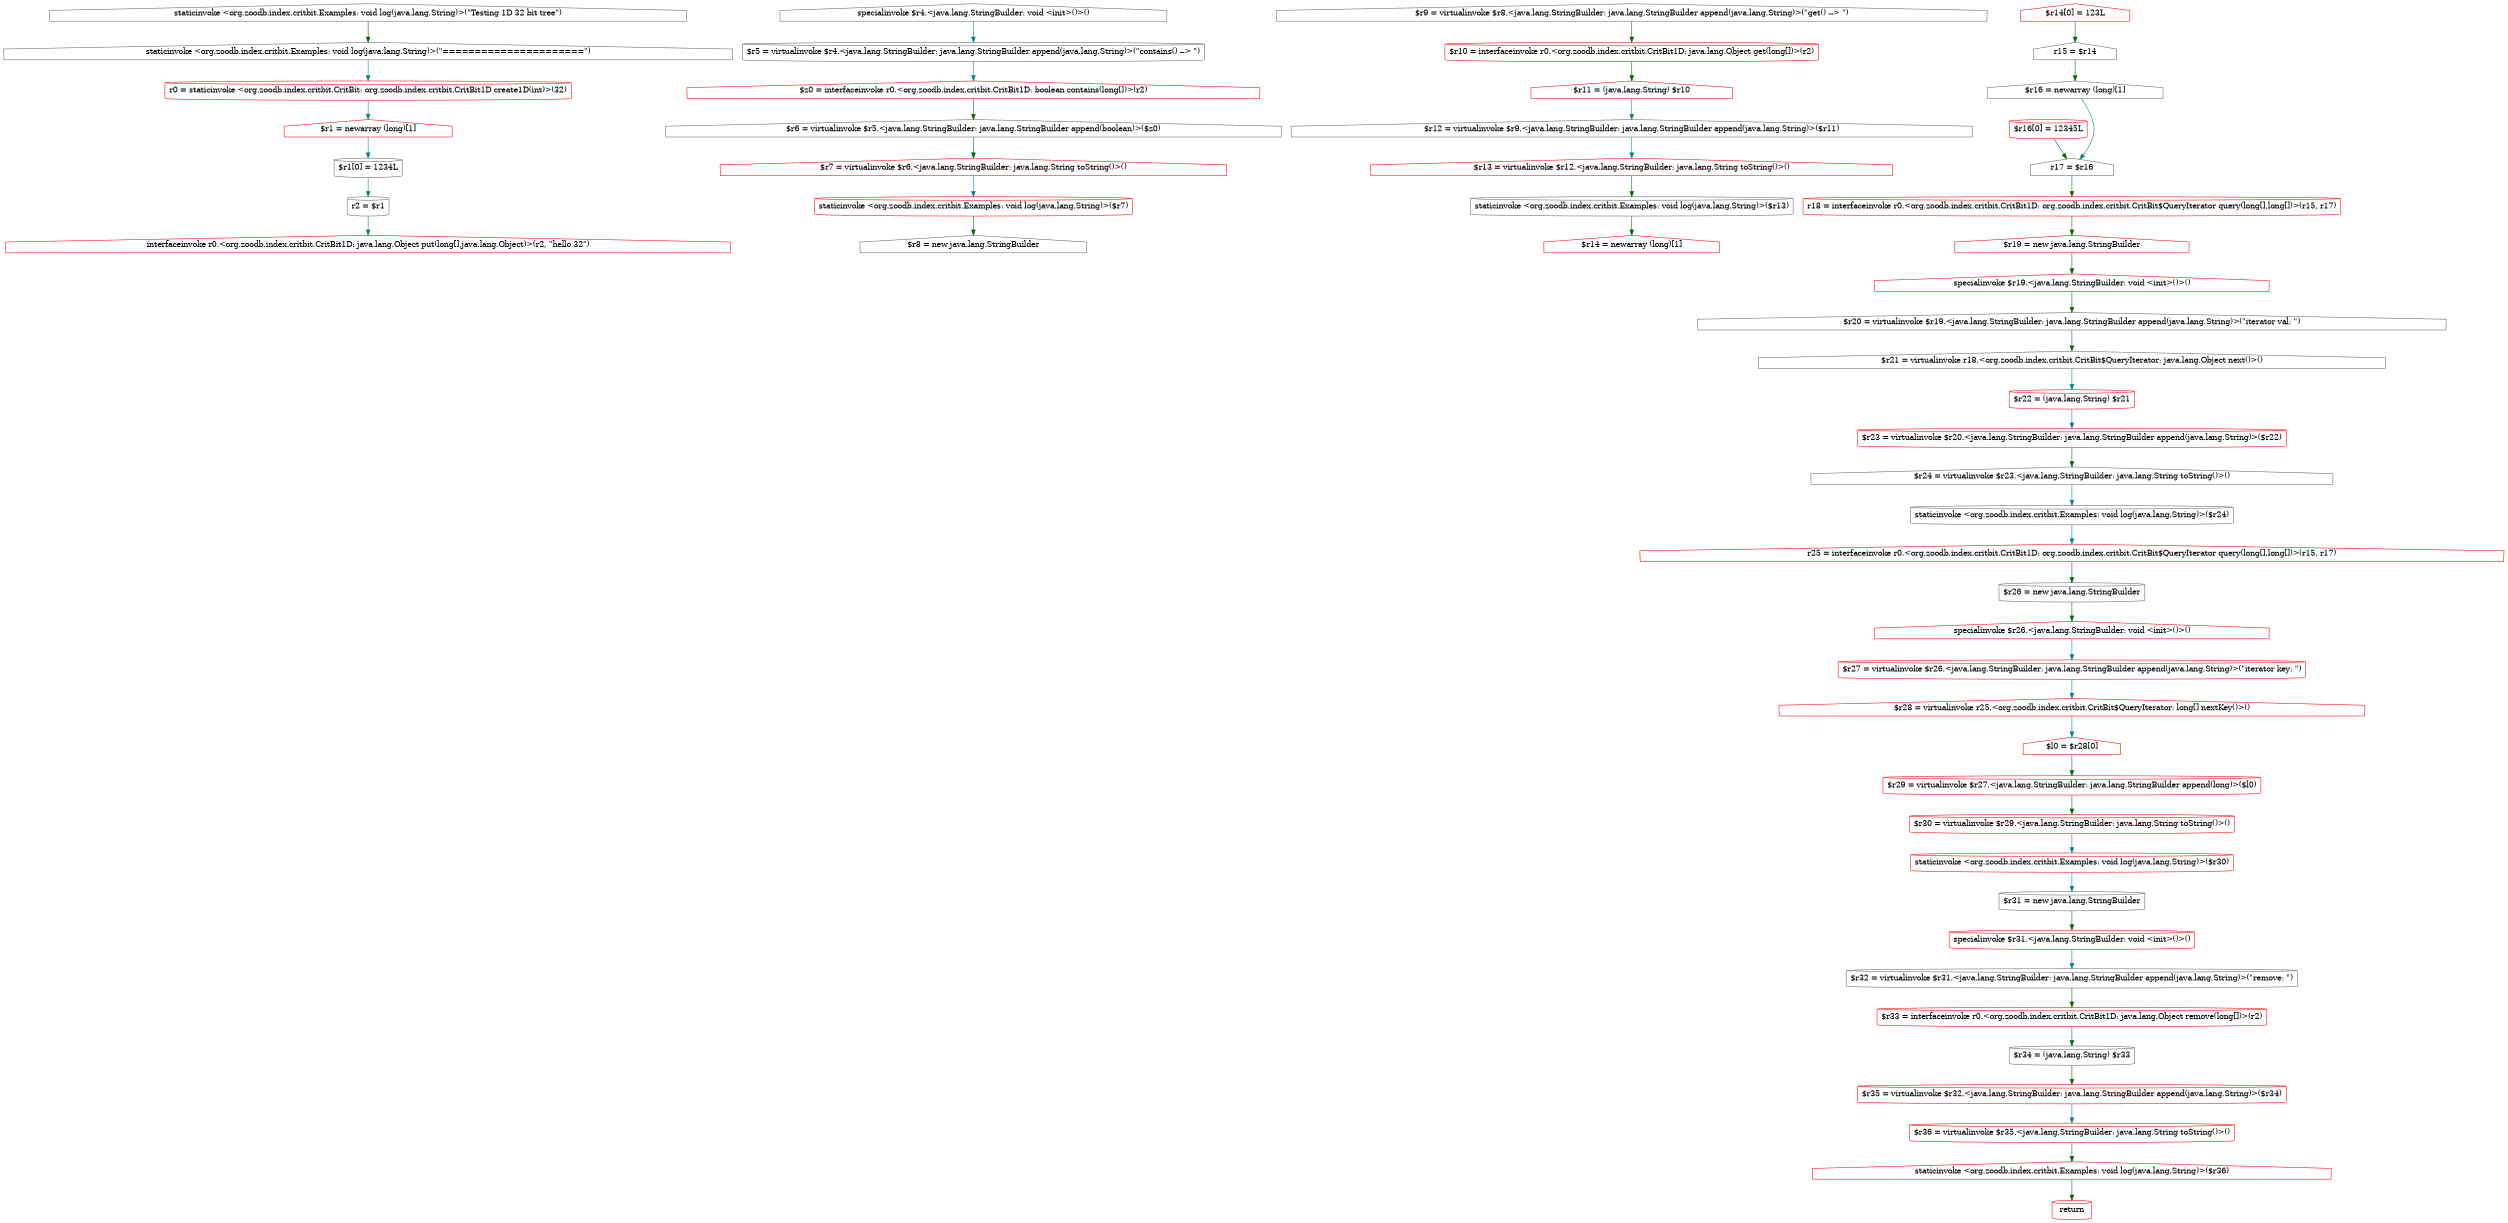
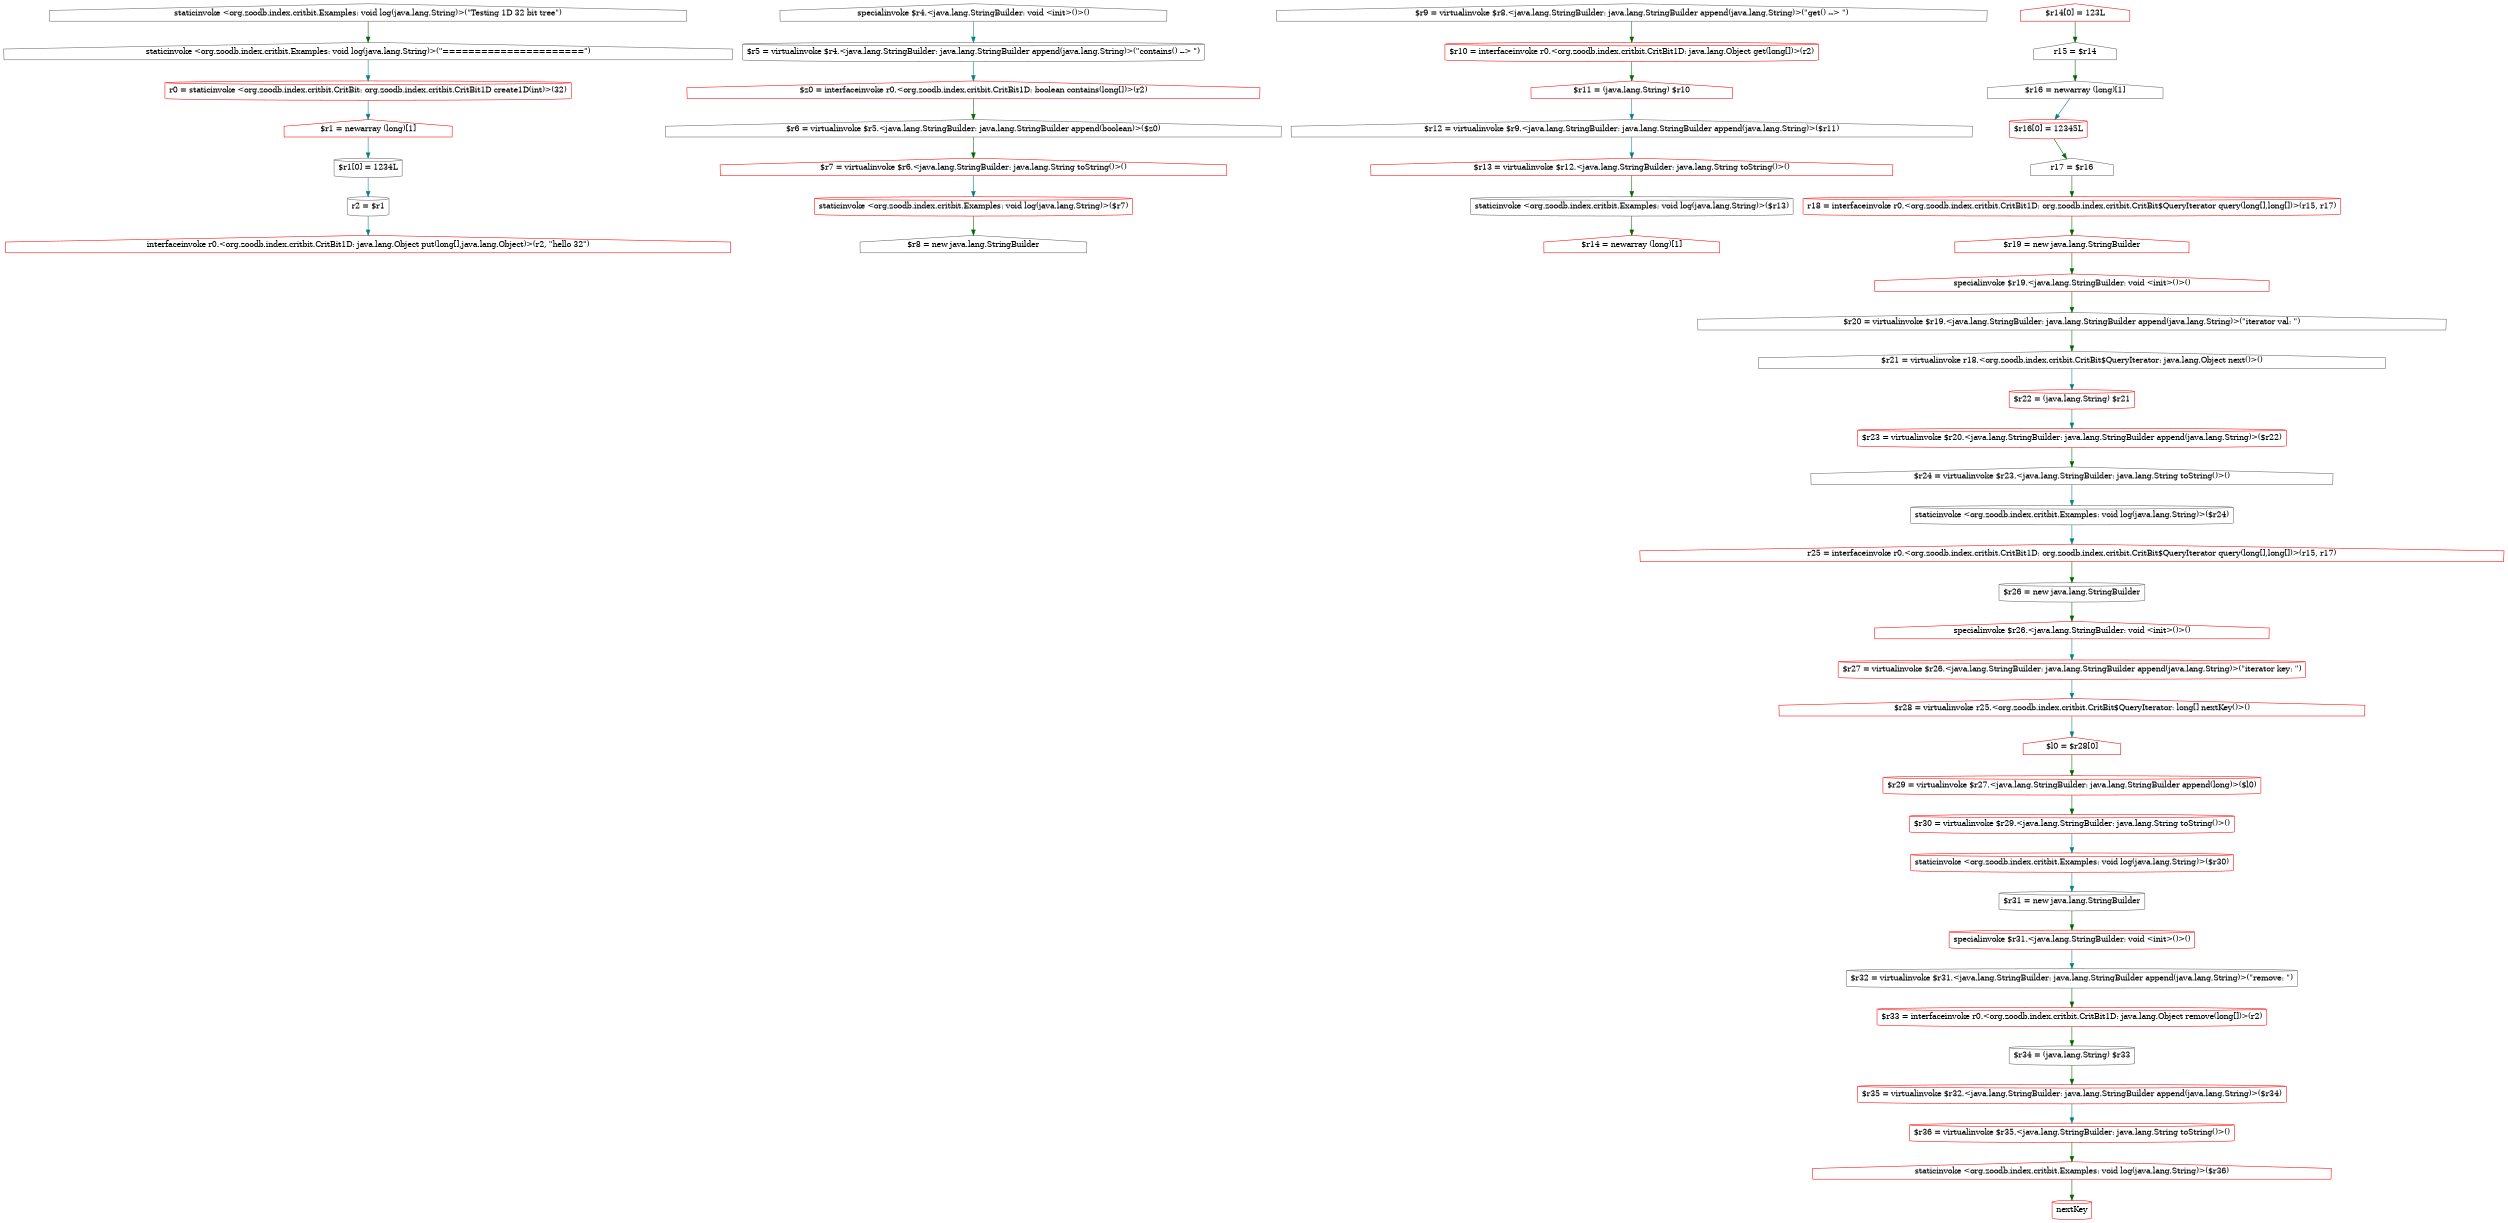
edge "$r16 = newarray (long)[1]" -> "r17 = $r16": now "$r16 = newarray (long)[1]" -> "$r16[0] = 12345L"
node "return": label "return" -> "nextKey"
